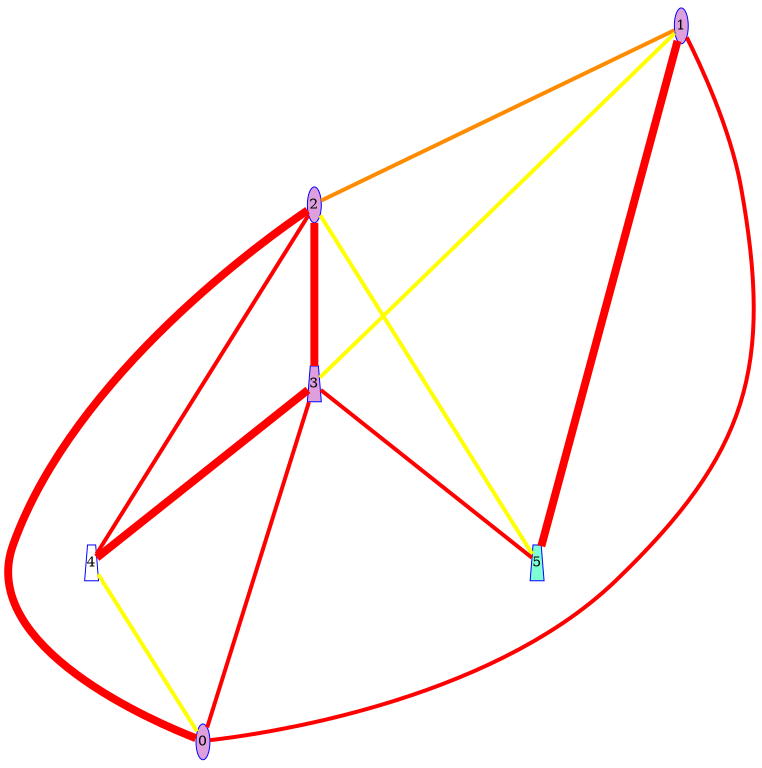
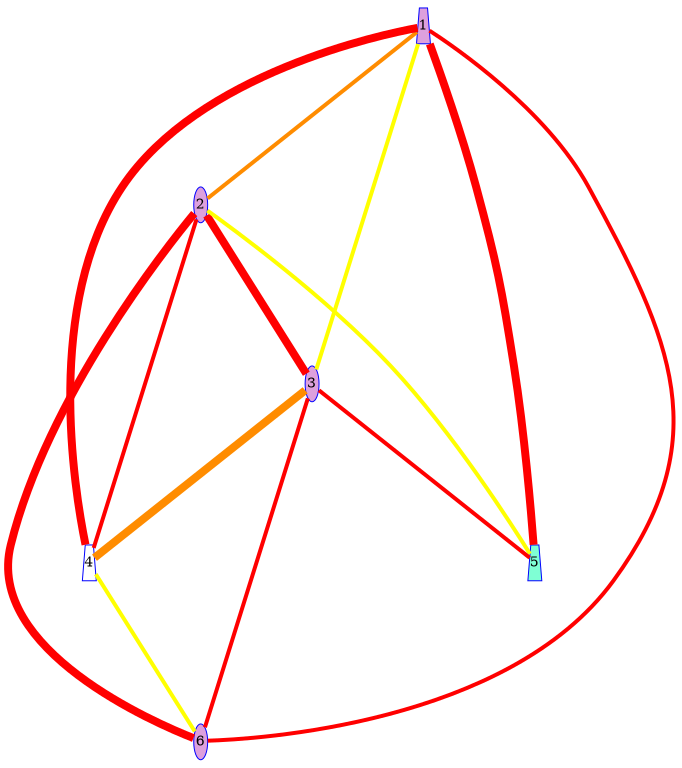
node "1": shape ellipse -> trapezium
edge "1" -- "4": added
node "3": shape trapezium -> ellipse
edge "3" -- "4": color red -> darkorange
node "0": label "0" -> "6"
